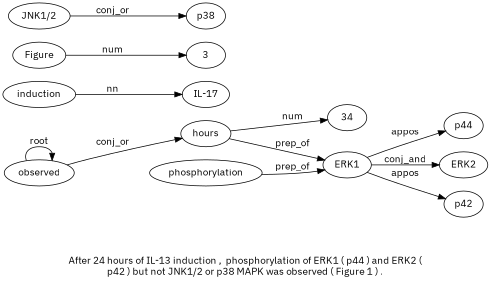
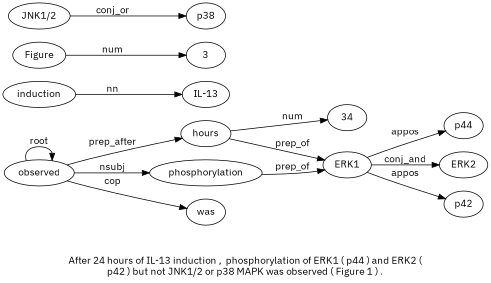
node "IL-17": label "IL-17" -> "IL-13"
edge "observed" -> "hours": label "conj_or" -> "prep_after"
edge "observed" -> "phosphorylation": added, label "nsubj"
node "was": added
